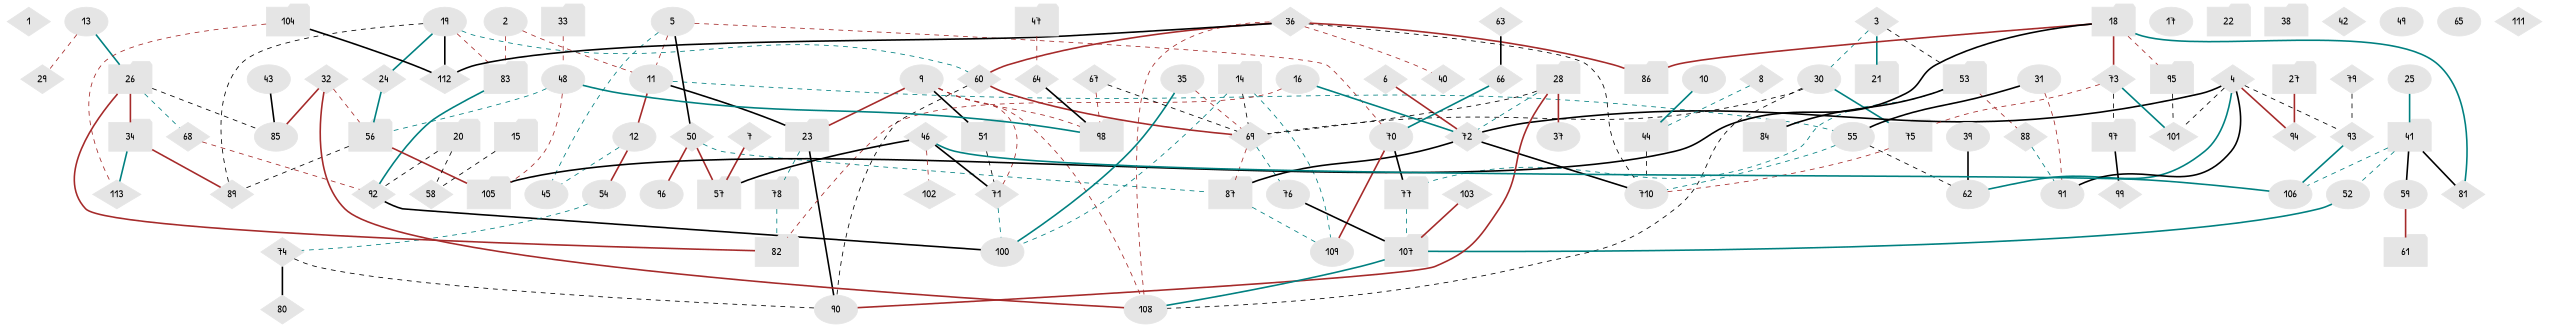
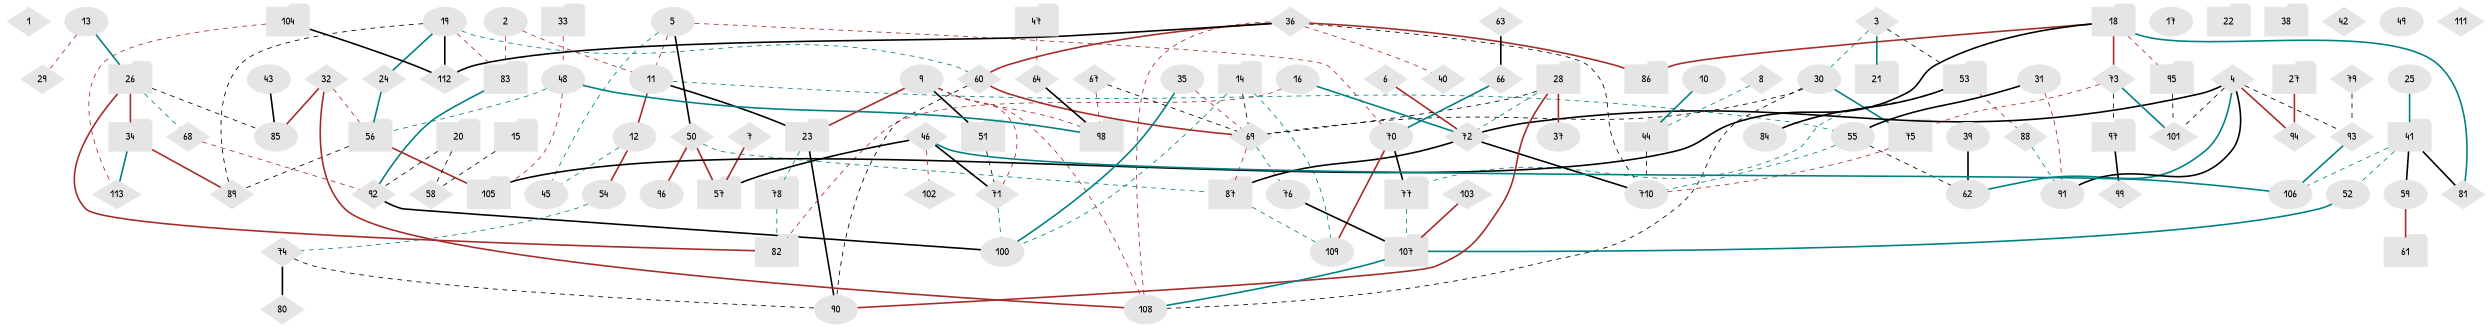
node "65": removed
node "84": shape folder -> ellipse
